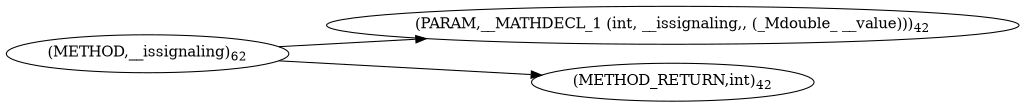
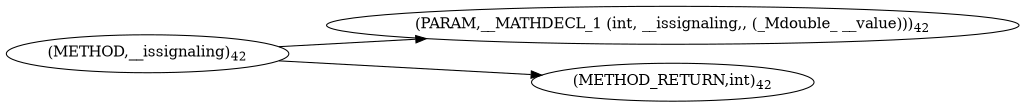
node "(METHOD,__issignaling)": text "62" -> "42"
